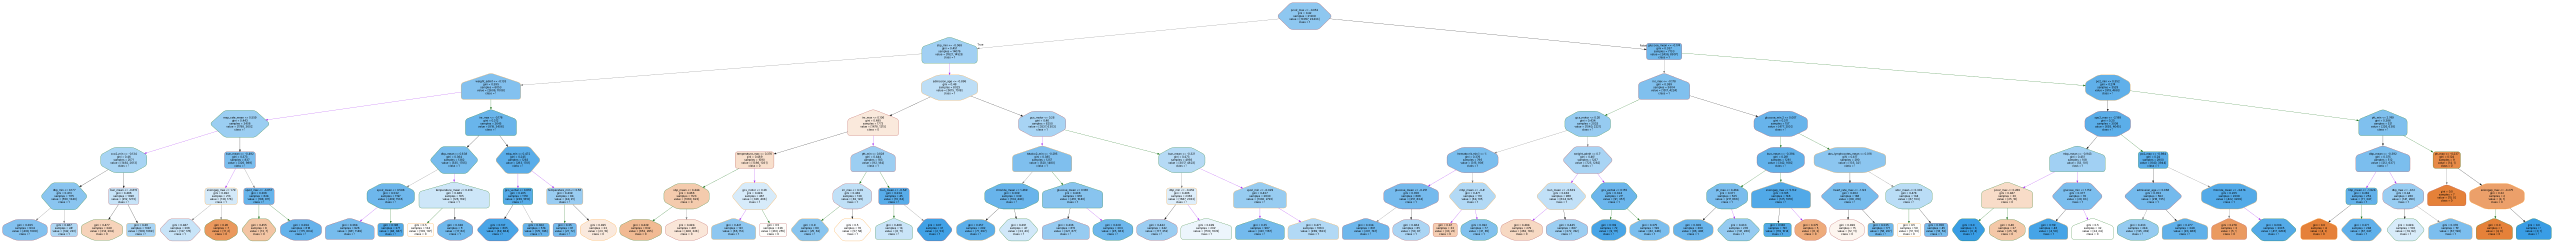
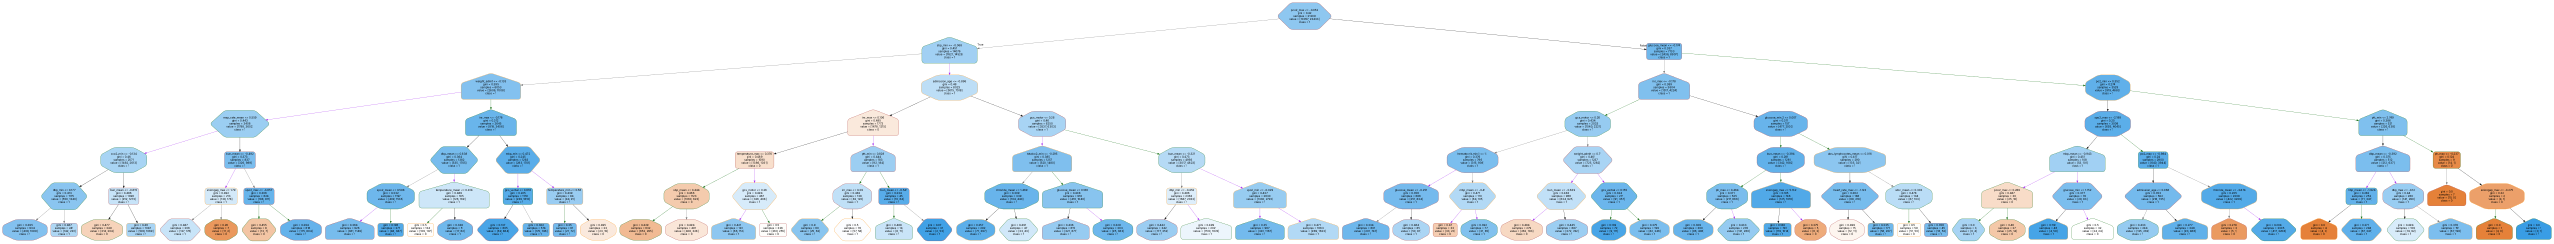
node "gini = 0.188 samples = 741 value = [119, 1014] class = 1": color darkgreen -> darkorange
node "gini = 0.0 samples = 3 value = [0, 4] class = 1": fillcolor #399de5 -> #a8d4f4
